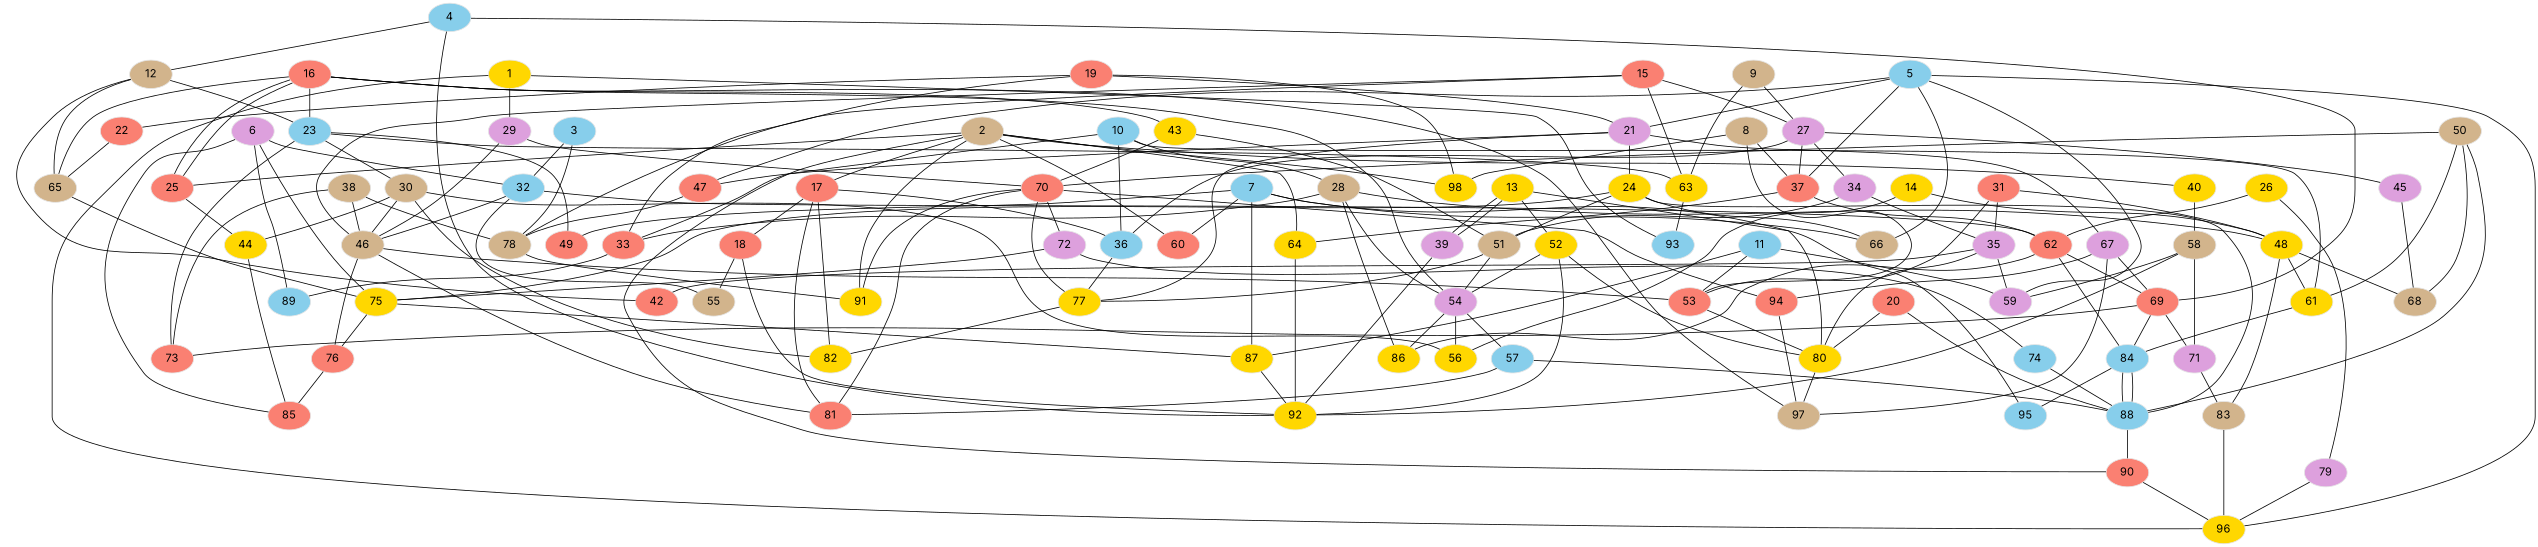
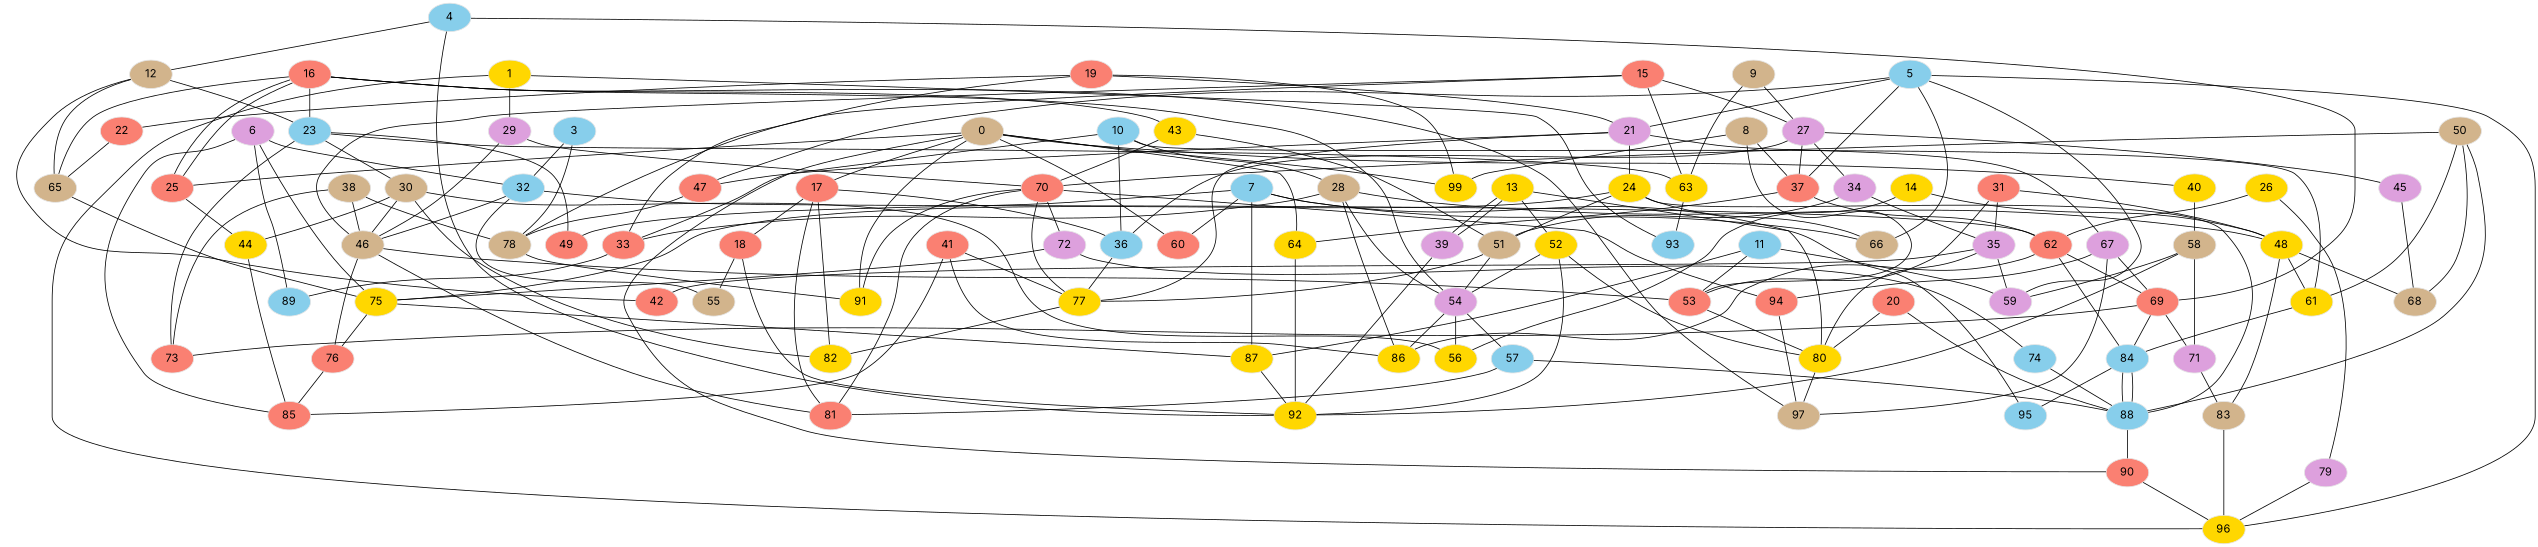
node "2": label "2" -> "0"
node "98": label "98" -> "99"
node "41": added
